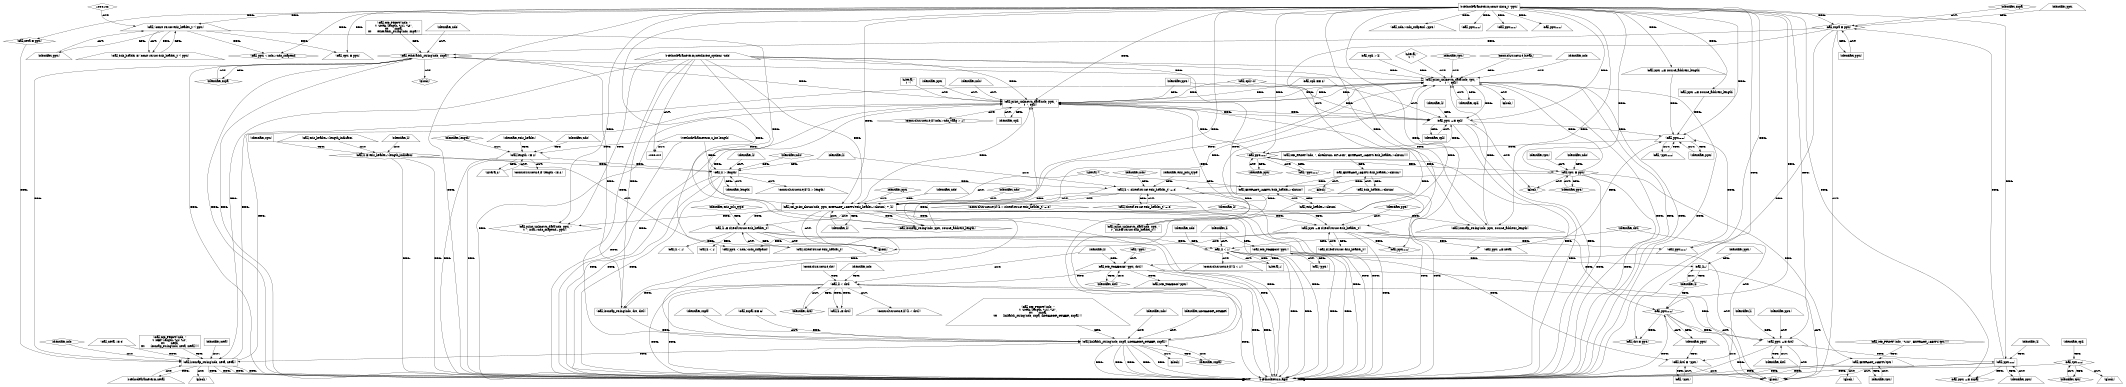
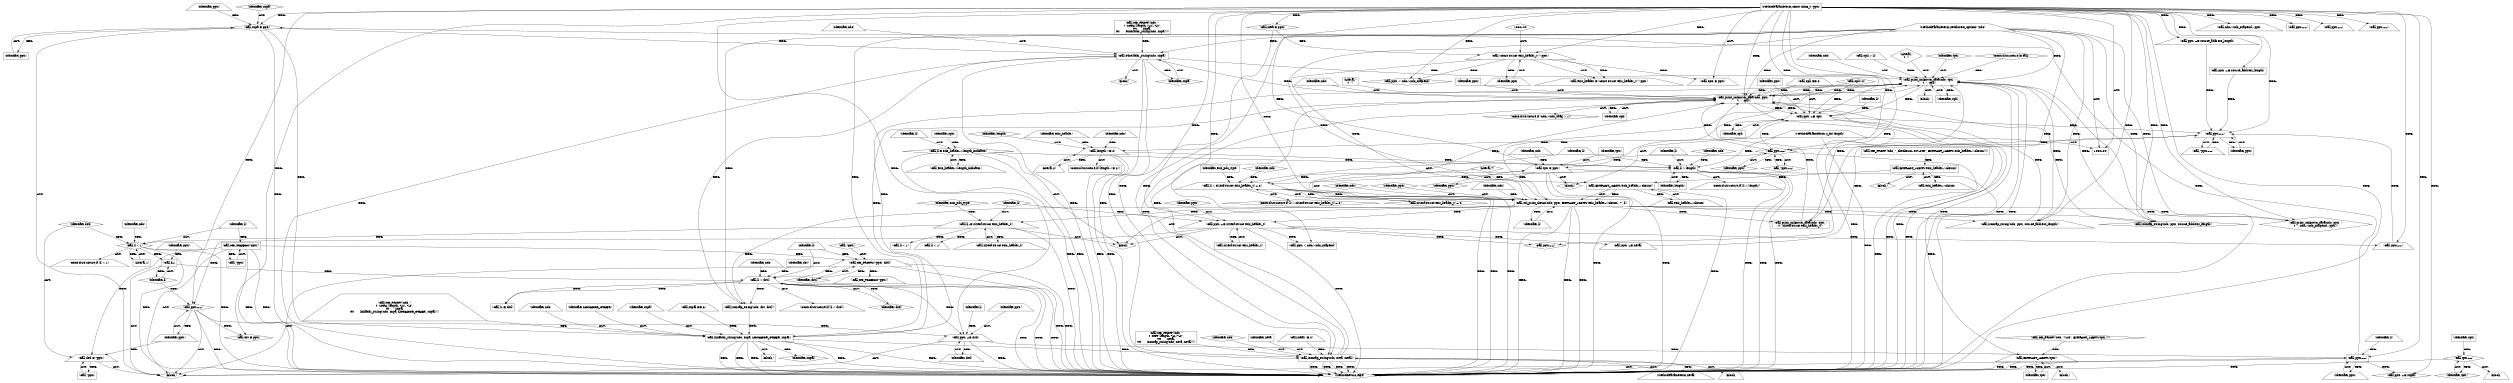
edge "(MethodParameterIn,const uint8_t *pptr)" -> "1000104": added, label "AST:"
edge "(MethodParameterIn,const uint8_t *pptr)" -> "(Call,optr = pptr)": label "DDG: " -> "AST: "
edge "(MethodParameterIn,netdissect_options *ndo)" -> "(Call,etheraddr_string(ndo, snpa))": added, label "DDG:"
edge "(Call,esis_header = (const struct esis_header_t *) pptr)" -> "(Call,(const struct esis_header_t *) pptr)": now "(Call,neta = pptr)" -> "(Call,(const struct esis_header_t *) pptr)"
node "(Call,etheraddr_string(ndo, snpa))": shape diamond -> box
edge "(Call,li = esis_header->length_indicator)" -> "(Call,esis_header->length_indicator)": added, label "CFG:"
node "(Call,tptr = pptr)": shape diamond -> trapezium
node "(ControlStructure,dst)": label "(ControlStructure,dst)" -> "(Identifier,dst)"
node "(Call,ND_TCHECK2(*pptr, dstl))": label "(Call,ND_TCHECK2(*pptr, dstl))" -> "(Call,ND_PRINT2(*pptr, dstl))"
edge "(Call,li--)" -> "(Call,li < dstl)": added, label "DDG:"
edge "(Identifier,snpal)" -> "(Call,linkaddr_string(ndo, snpa, LINKADDR_OTHER, snpal))": removed, label "AST:"
edge "(Call,isonsap_string(ndo, neta, netal))" -> "(MethodParameterIn,netal)": label "DDG: " -> "CFG: "
